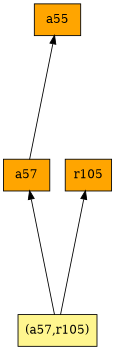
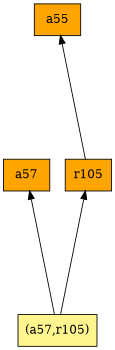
edge "a57" -> "a55": now "r105" -> "a55"
